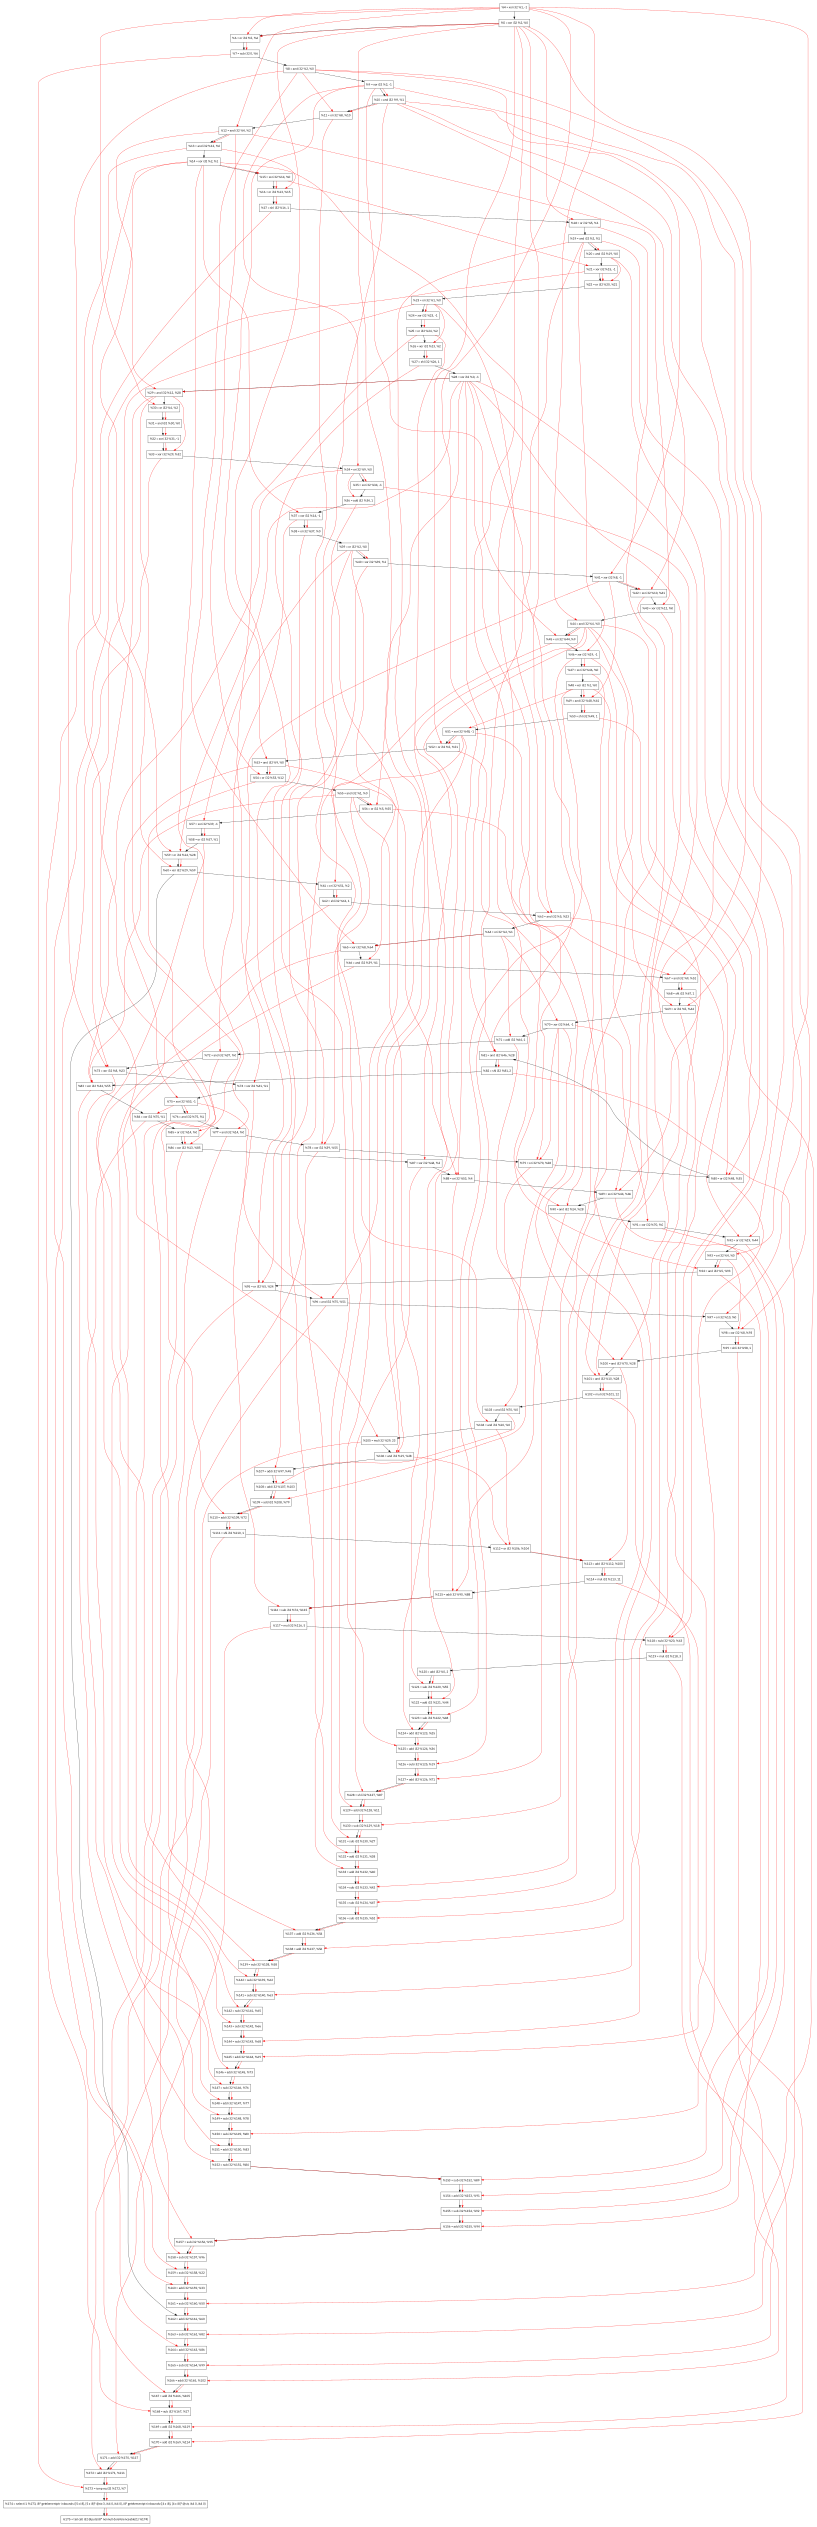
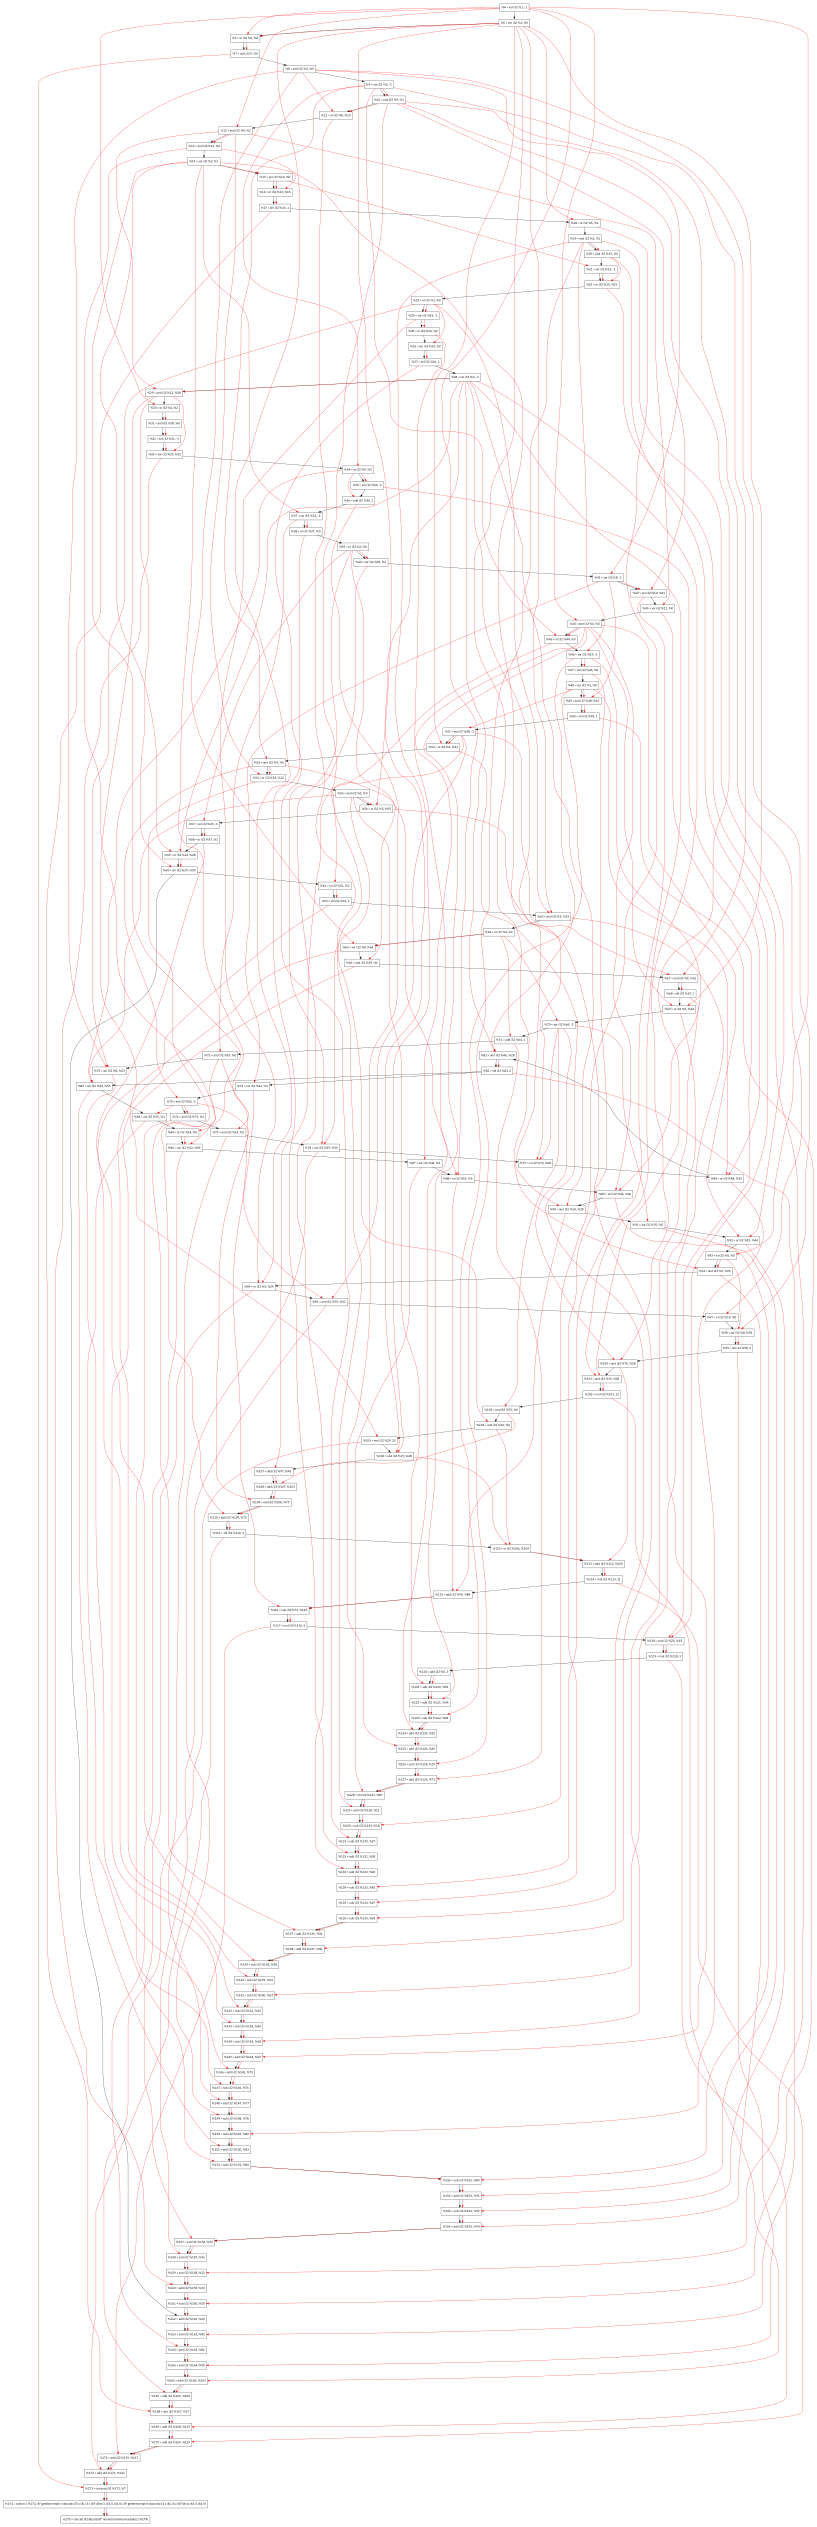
edge "%25 = or i32 %24, %2" -> "%95 = or i32 %5, %24": now "%24 = xor i32 %23, -1" -> "%95 = or i32 %5, %24"
edge "%73 = xor i32 %8, %23" -> "%74 = xor i32 %41, %1": now "%82 = shl i32 %81, 2" -> "%74 = xor i32 %41, %1"
edge "%21 = xor i32 %15, -1" -> "%159 = sub i32 %158, %22": now "%22 = or i32 %20, %21" -> "%159 = sub i32 %158, %22"
edge "%79 = or i32 %70, %28" -> "%109 = add i32 %108, %79": now "%72 = and i32 %37, %0" -> "%109 = add i32 %108, %79"
